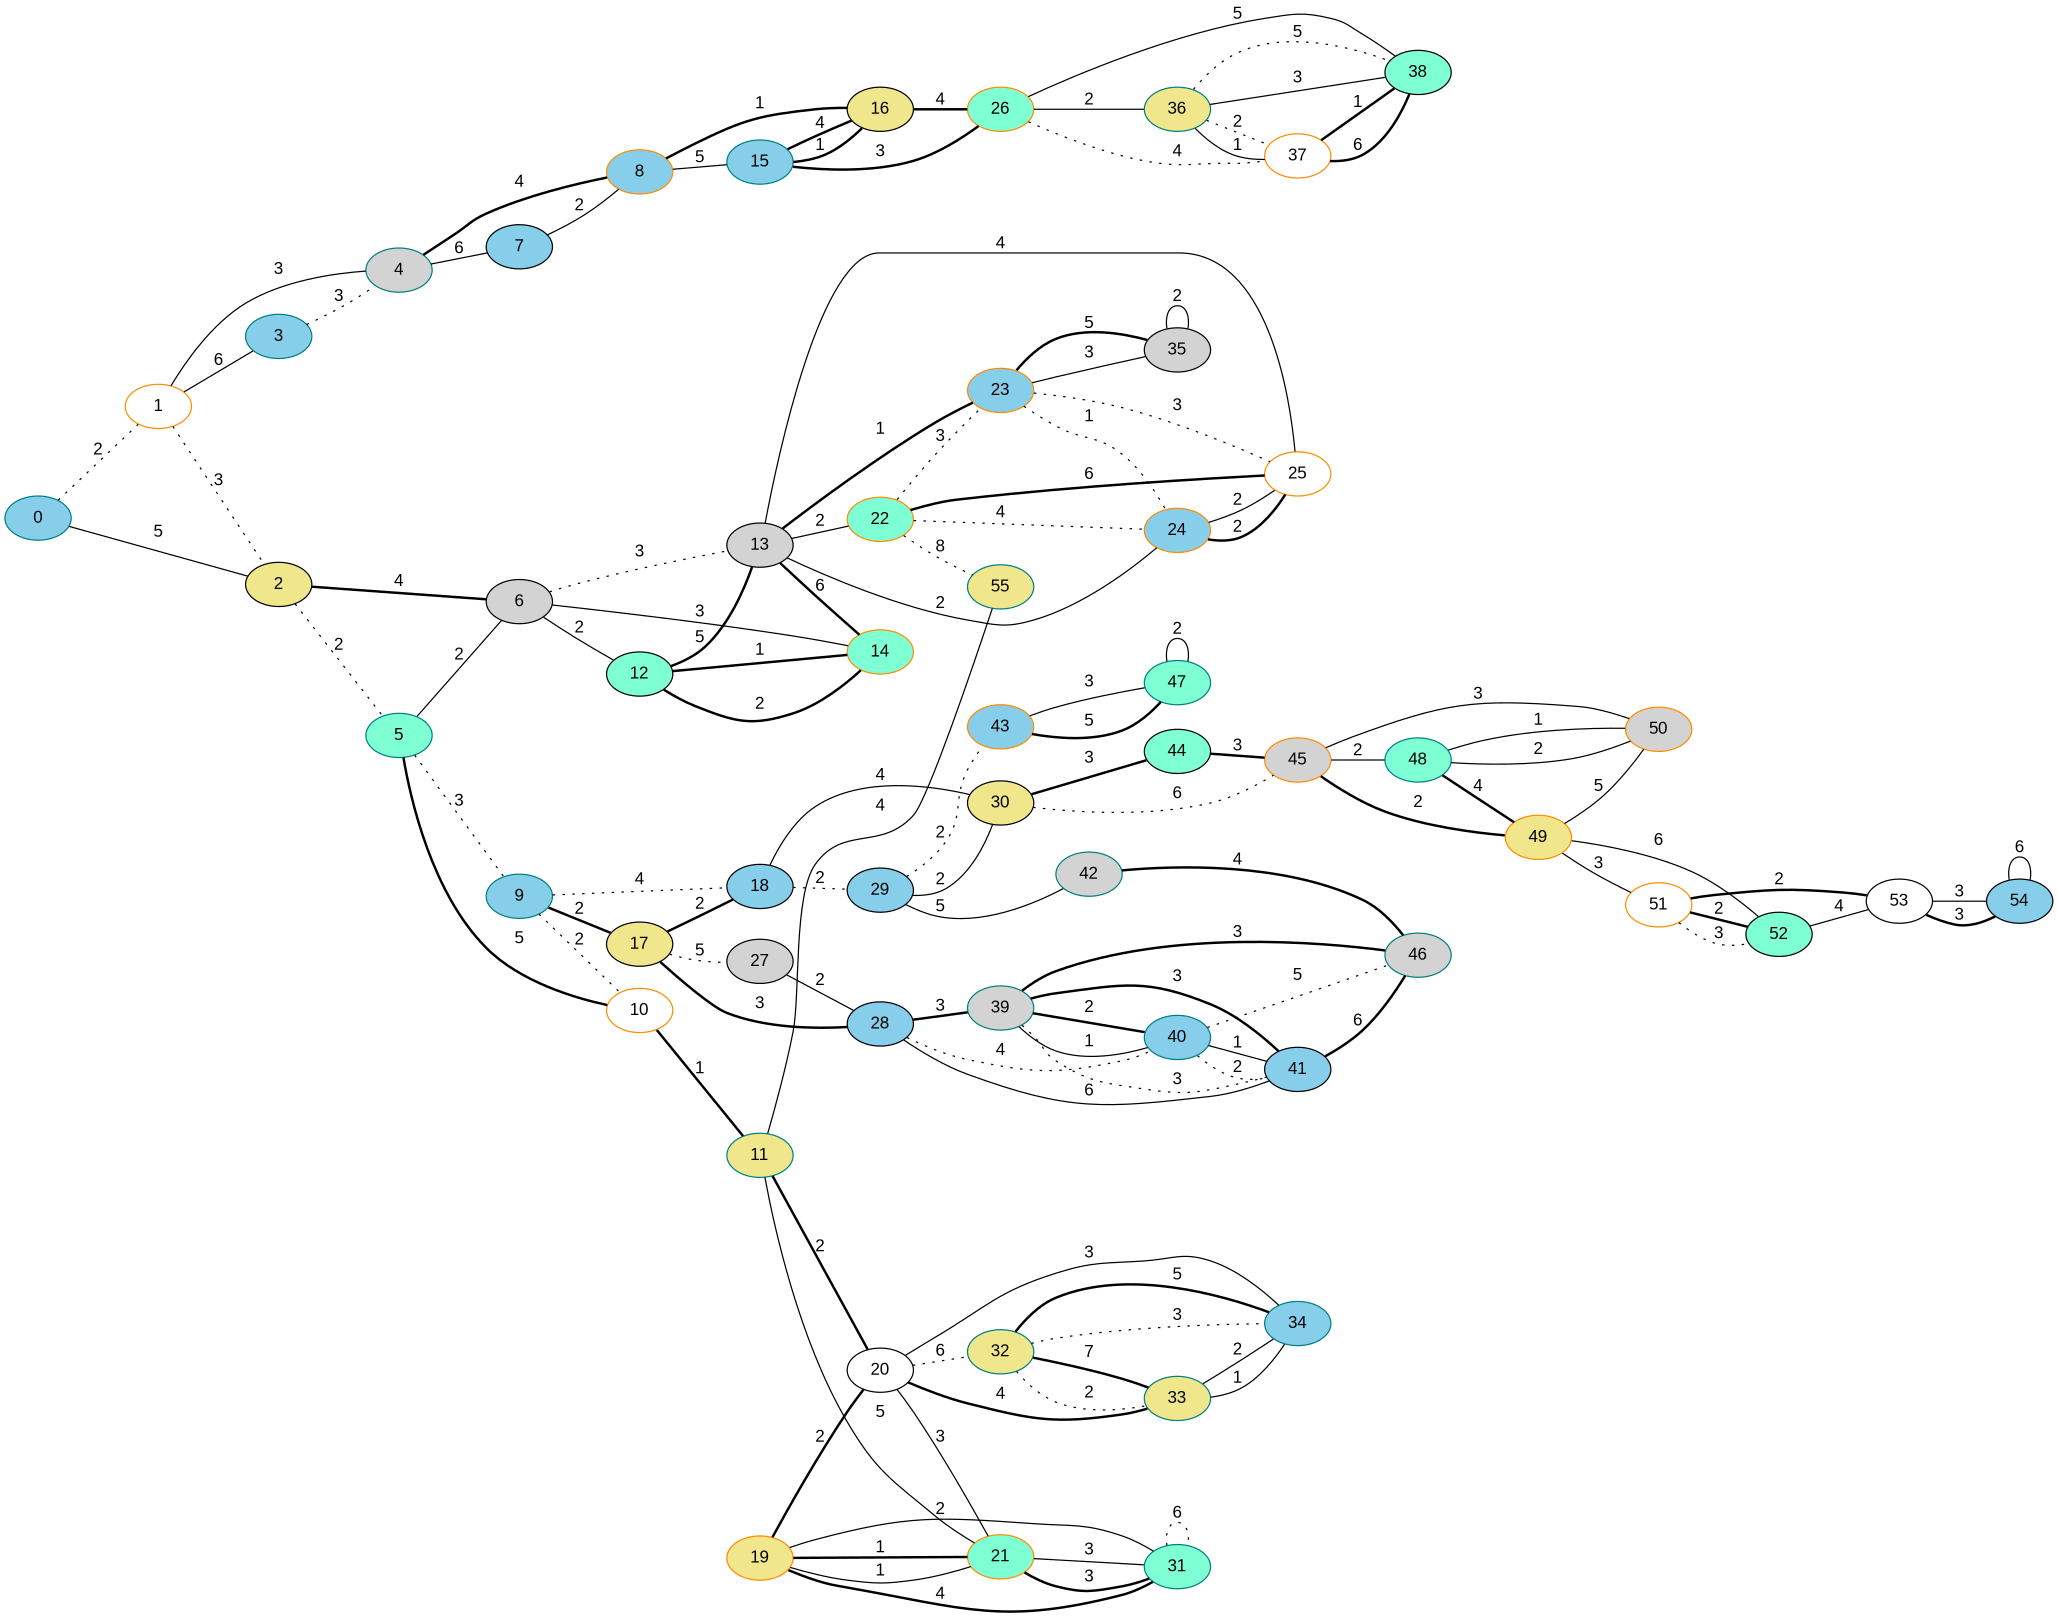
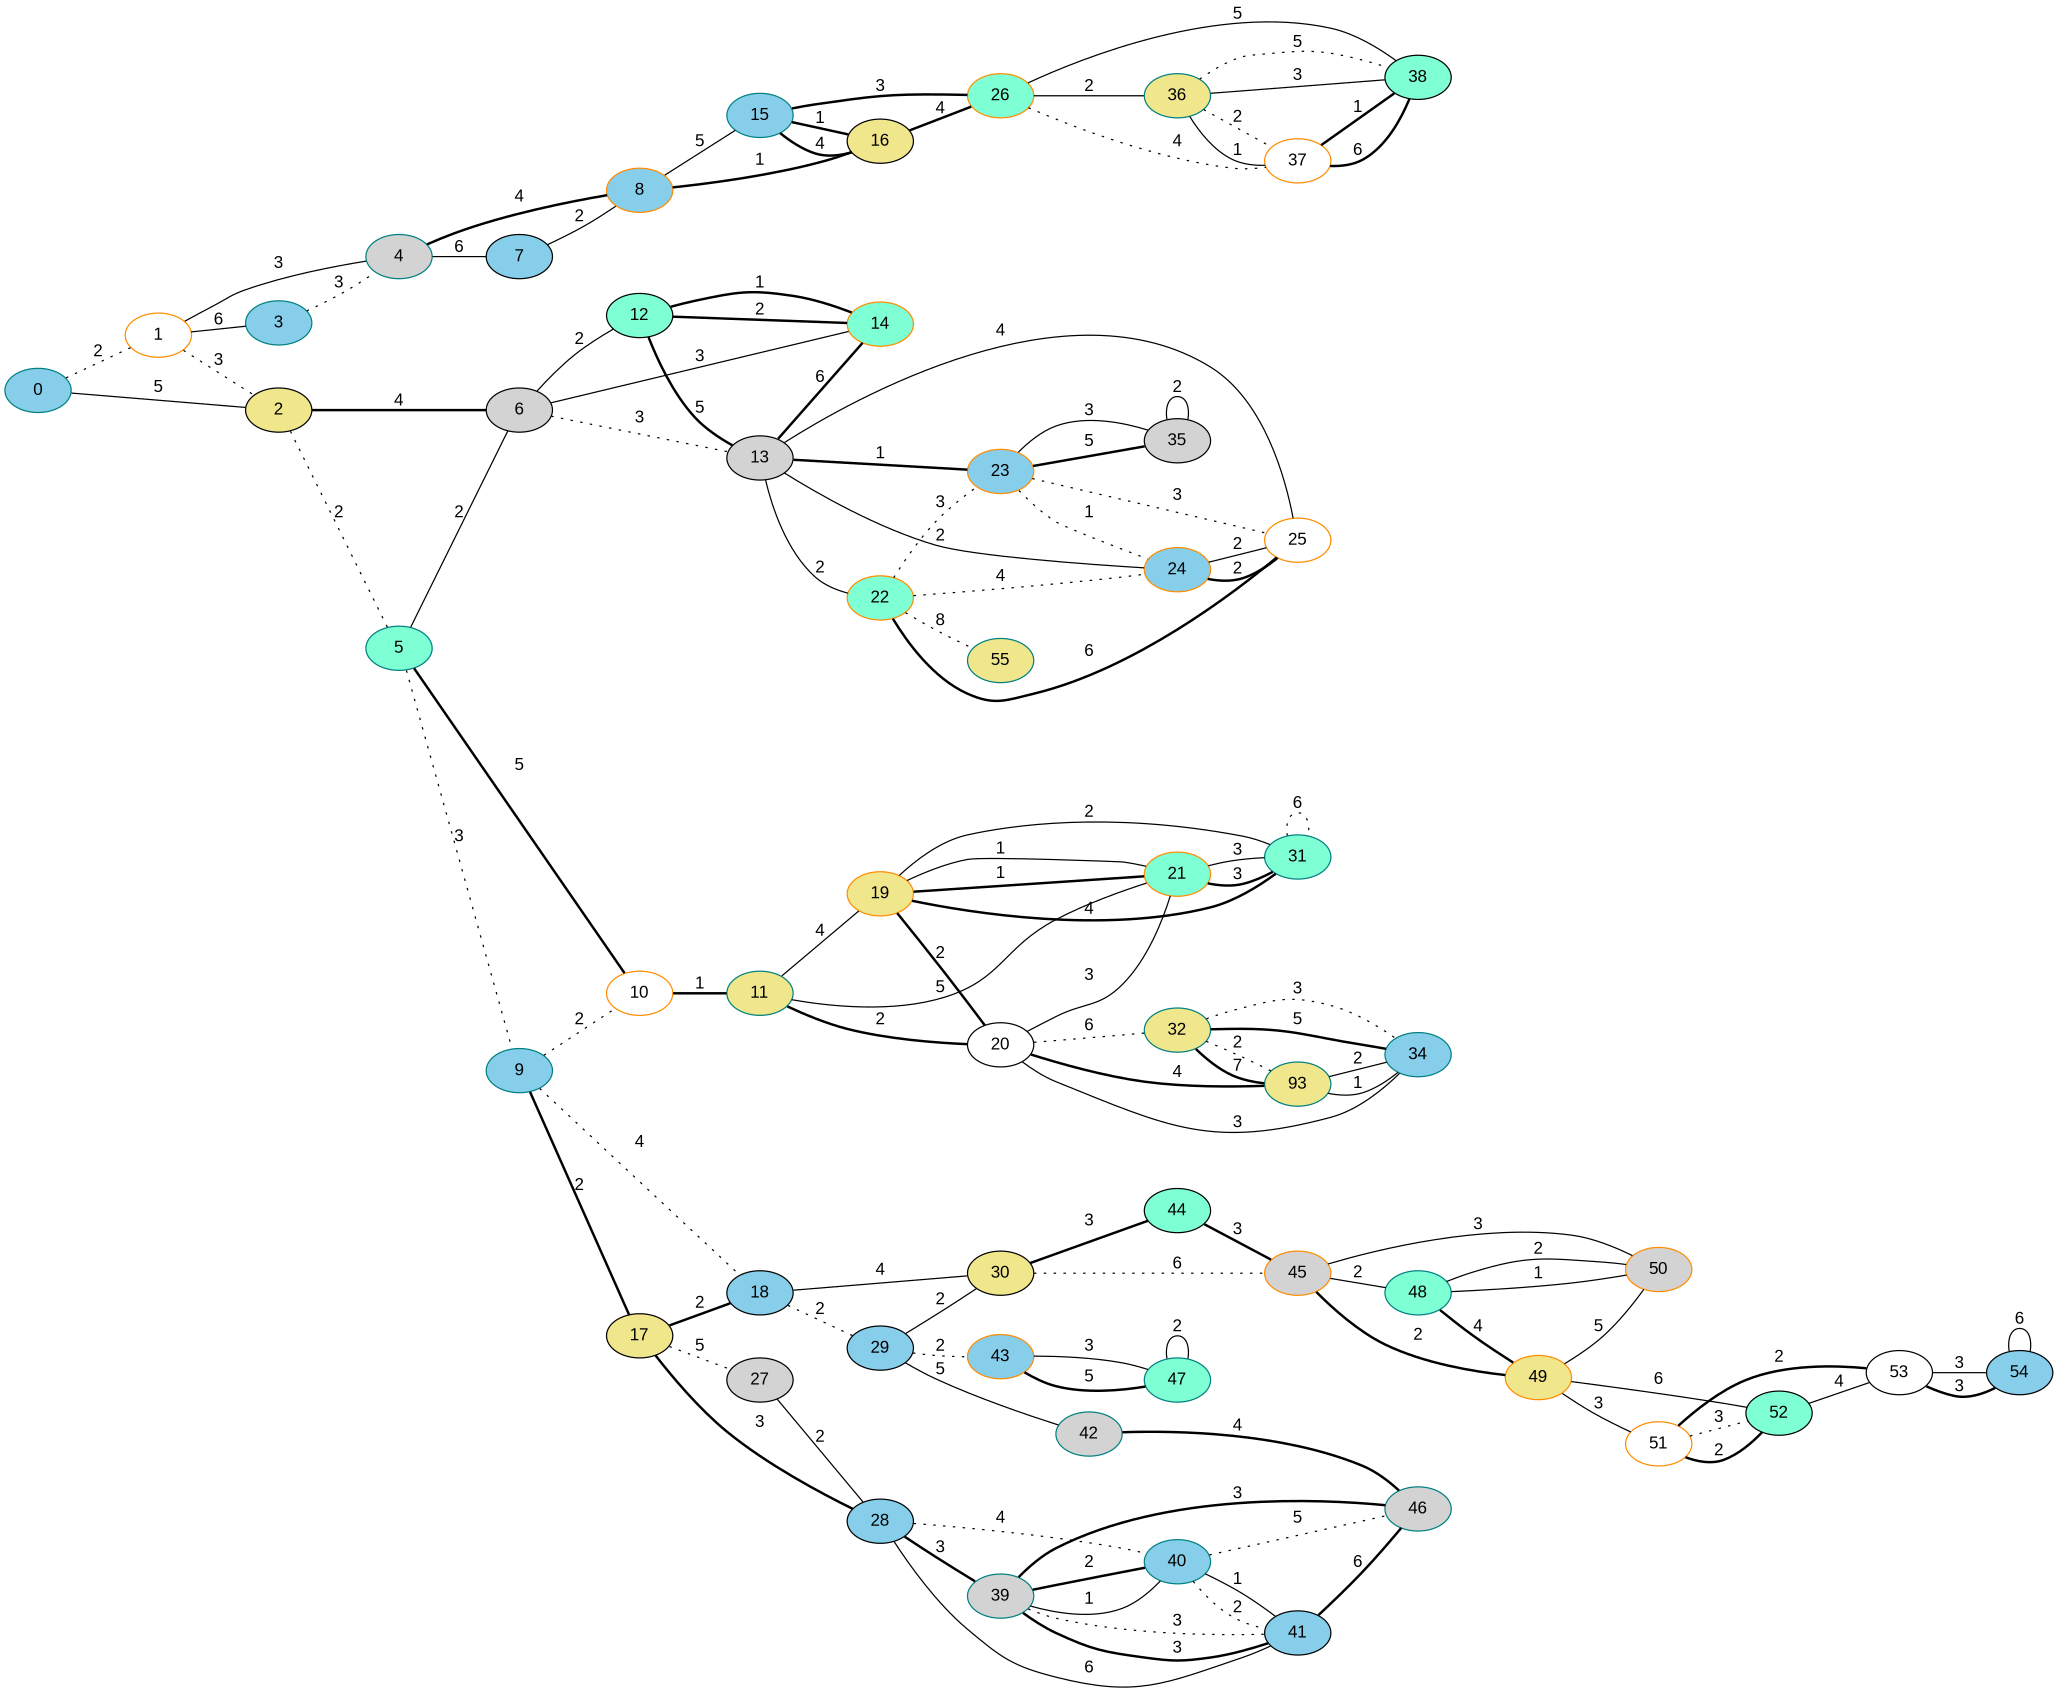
edge "55" -- "11": now "19" -- "11"
node "33": label "33" -> "93"
